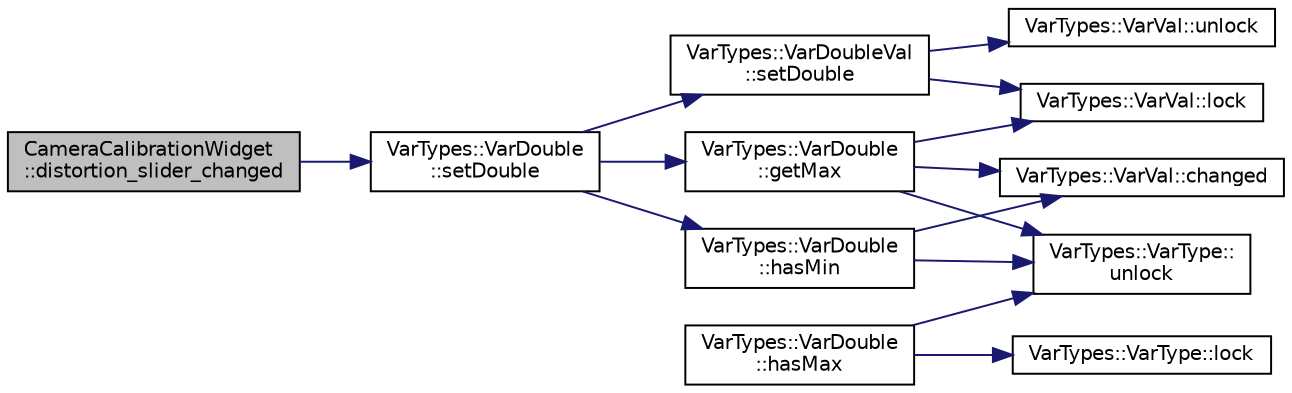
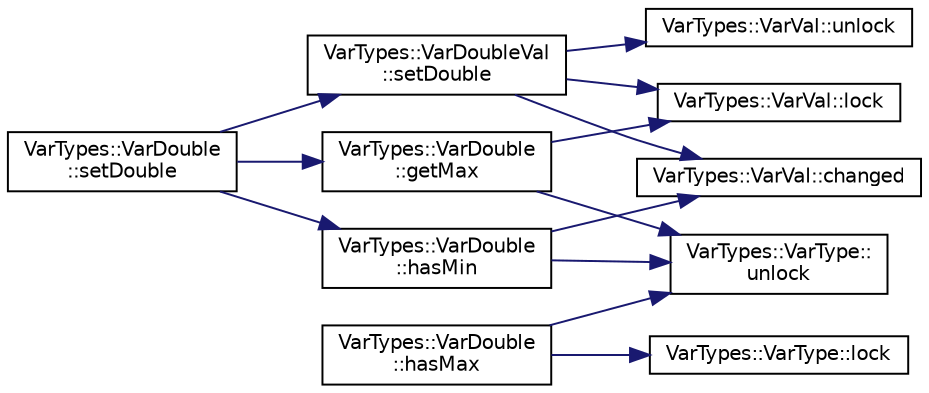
node "CameraCalibrationWidget ::distortion_slider_changed": removed
edge "VarTypes::VarDouble ::getMax" -> "VarTypes::VarVal::changed": now "VarTypes::VarDoubleVal ::setDouble" -> "VarTypes::VarVal::changed"
